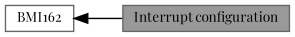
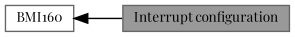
node "BMI162": label "BMI162" -> "BMI160"
